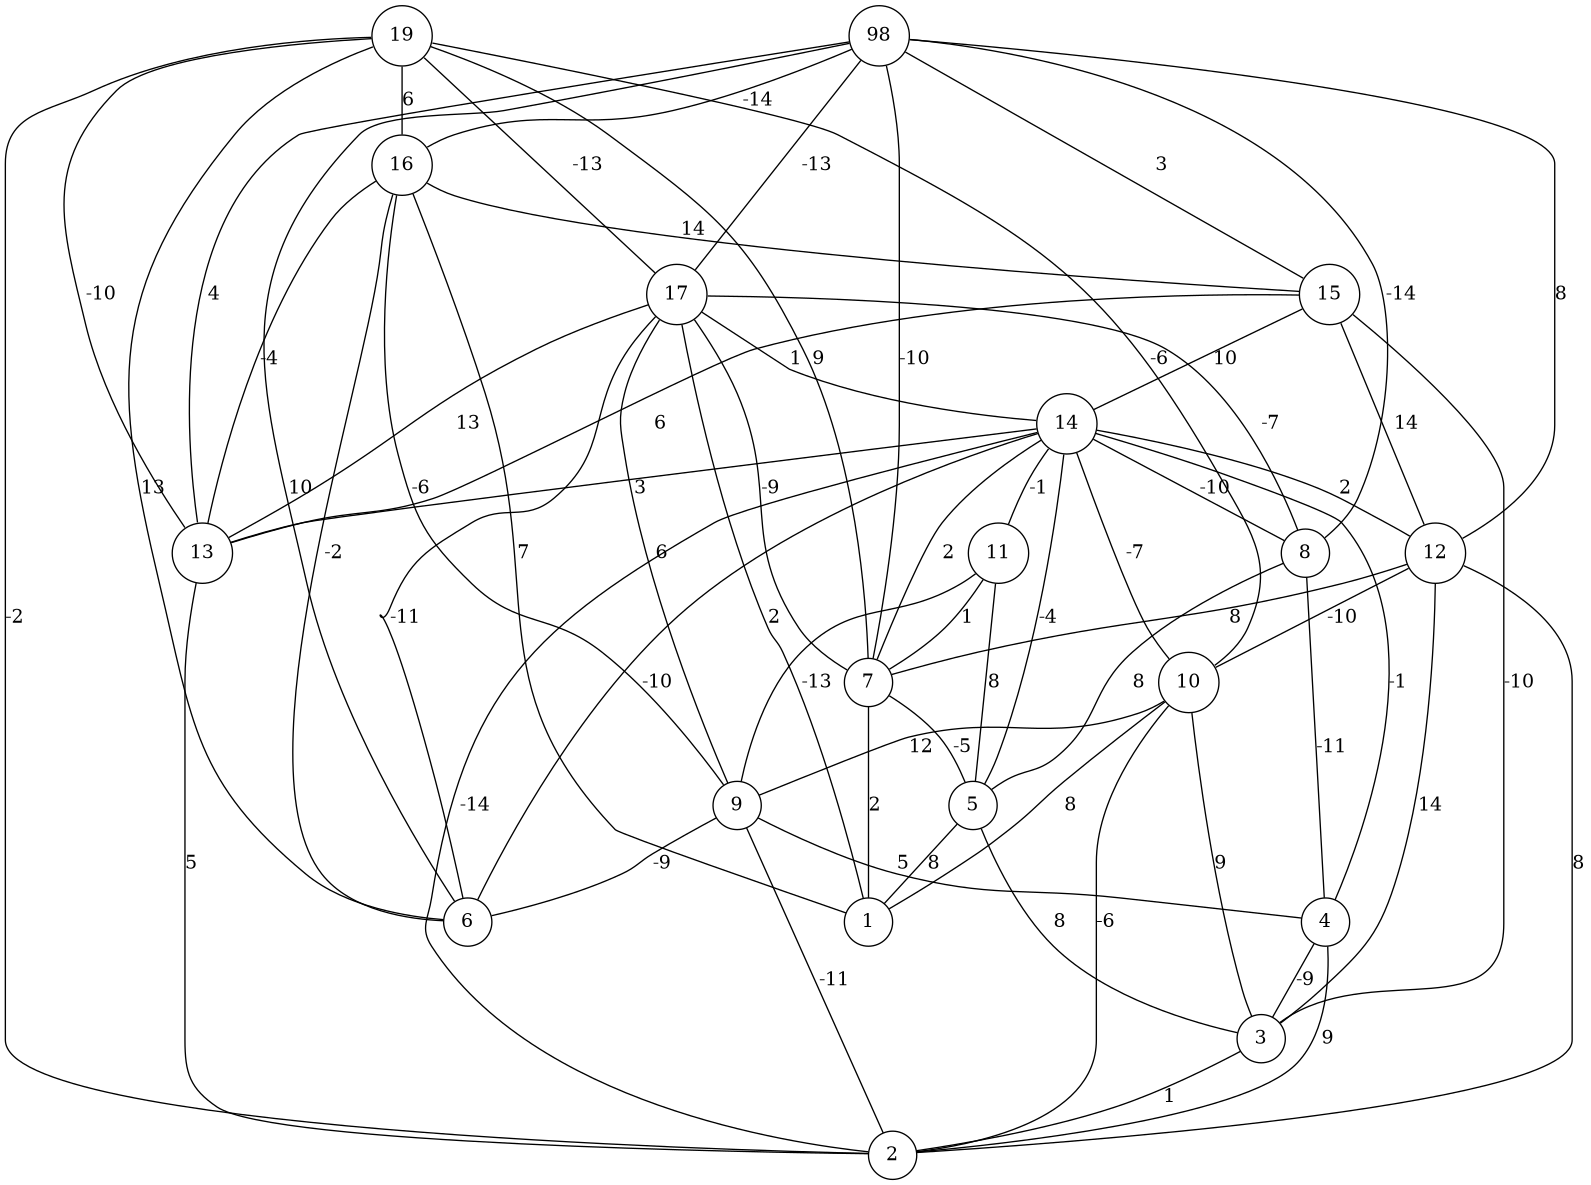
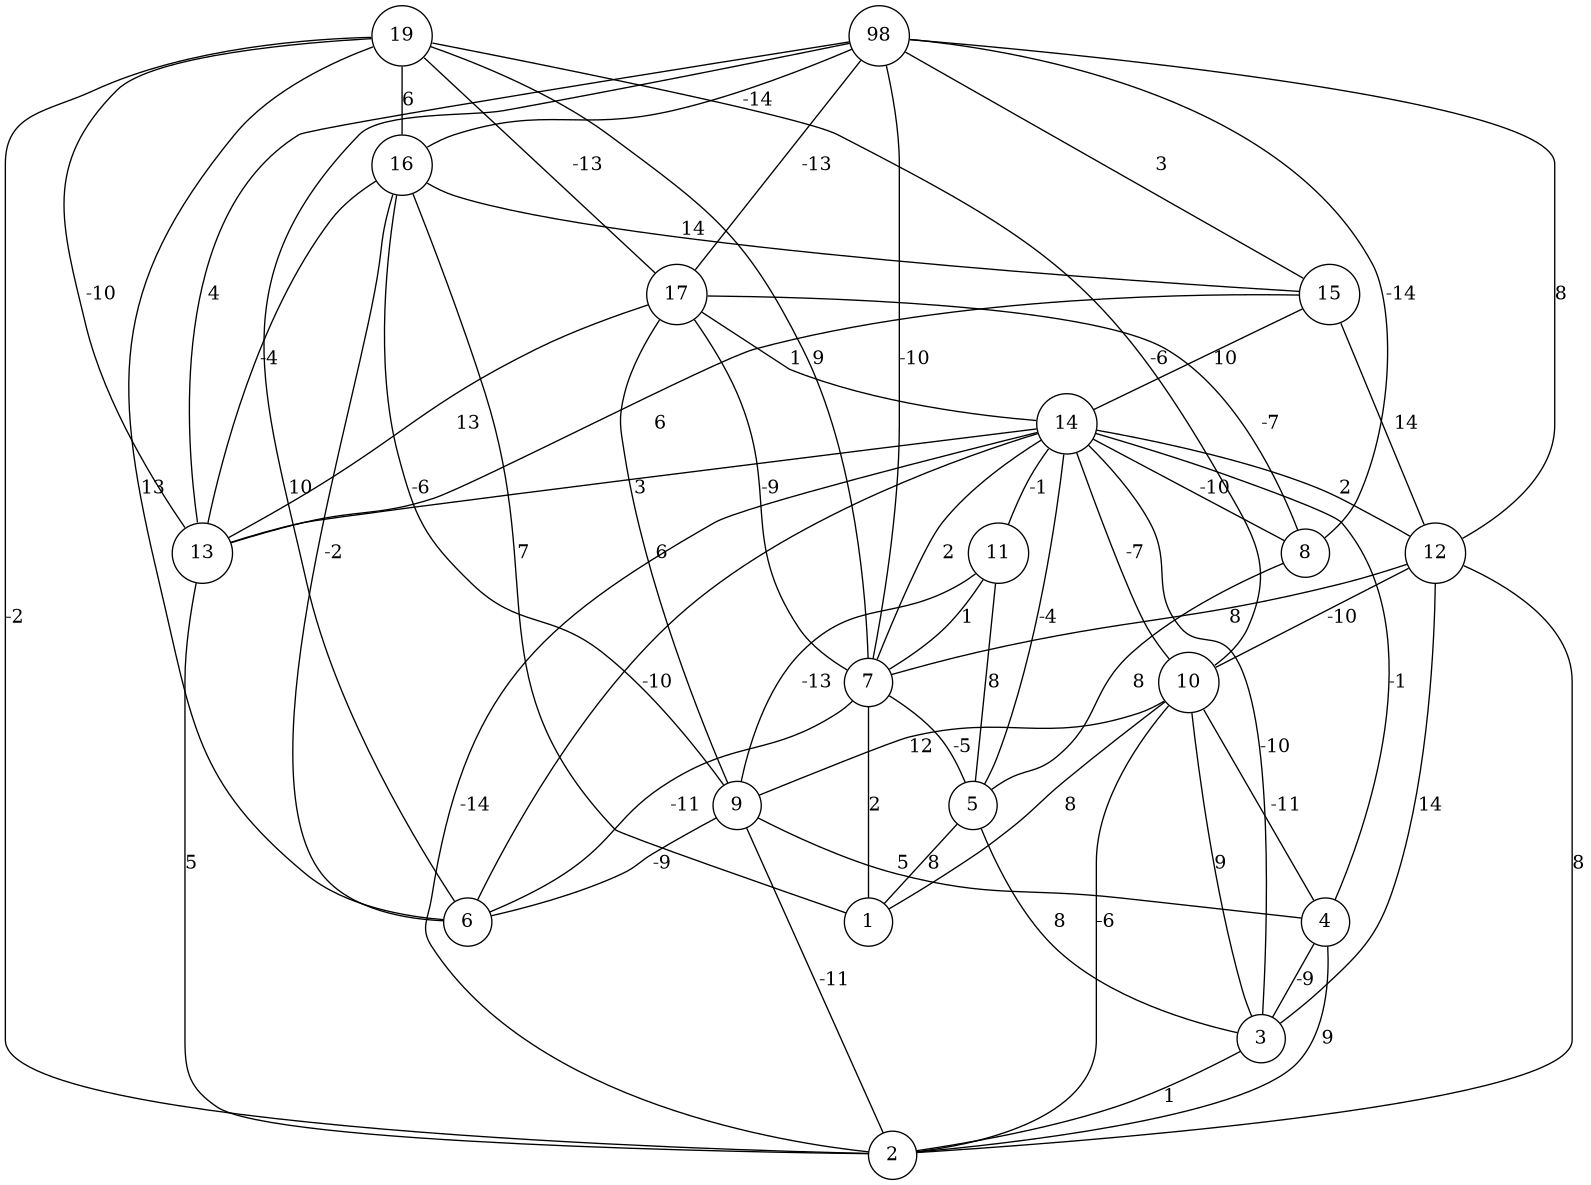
edge "17" -- "6": now "7" -- "6"
edge "17" -- "1": removed, label "2"
edge "15" -- "3": now "14" -- "3"
edge "8" -- "4": now "10" -- "4"
